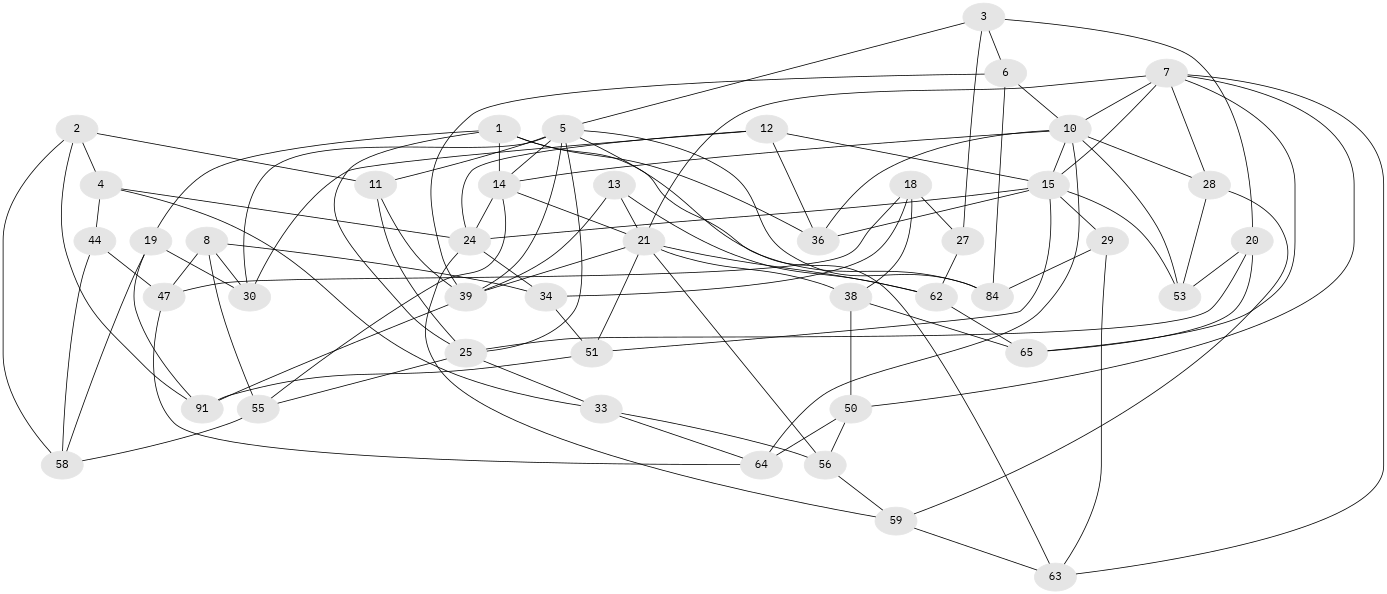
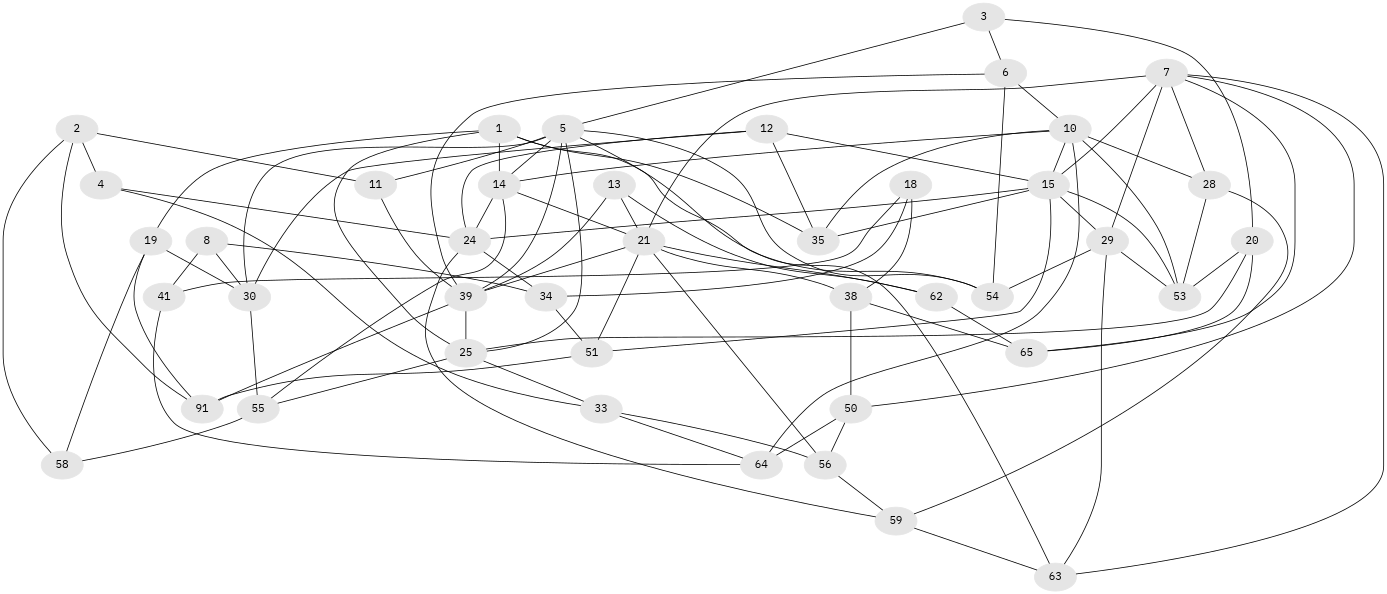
edge "7" -- "10": now "7" -- "29"
node "44": removed
node "36": label "36" -> "35"
node "27": removed
edge "29" -- "53": added
edge "11" -- "25": now "39" -- "25"
node "47": label "47" -> "41"
node "84": label "84" -> "54"
edge "8" -- "55": now "30" -- "55"
